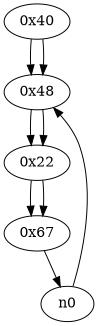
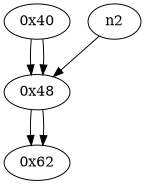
node "0x22": label "0x22" -> "0x62"
node "0x67": removed
node "n0": label "n0" -> "n2"
